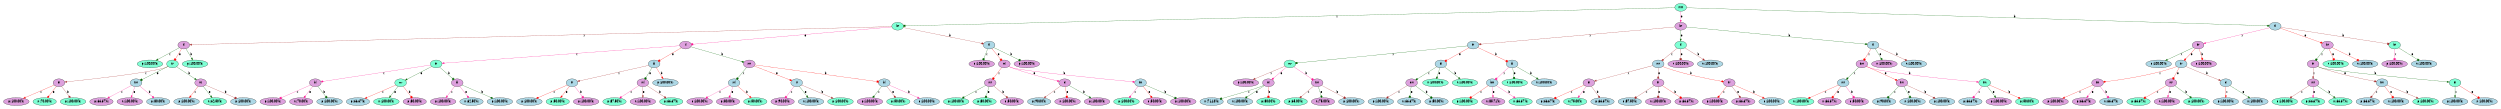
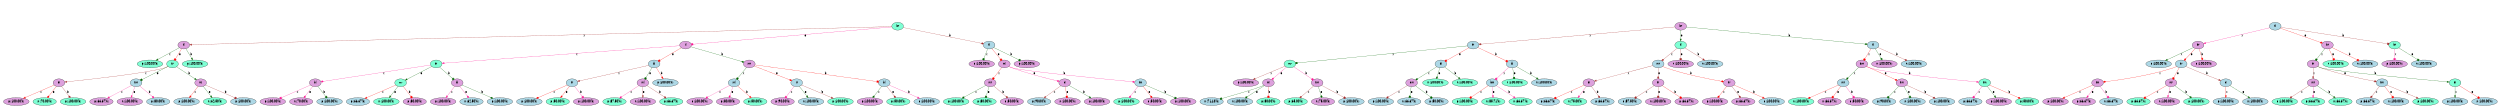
node "mm": removed
node "n (85.71%)": fillcolor plum -> aquamarine
